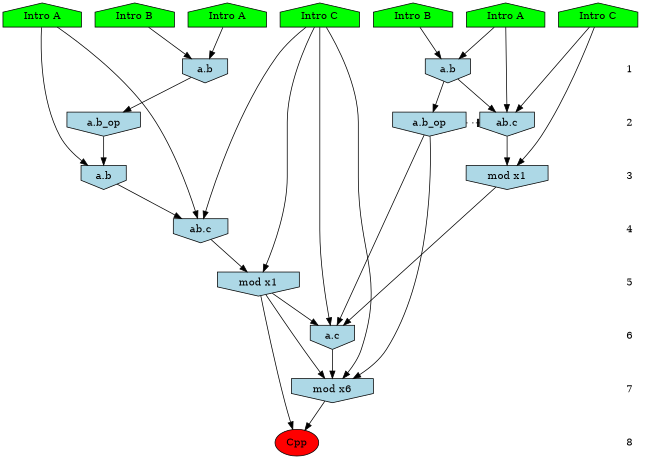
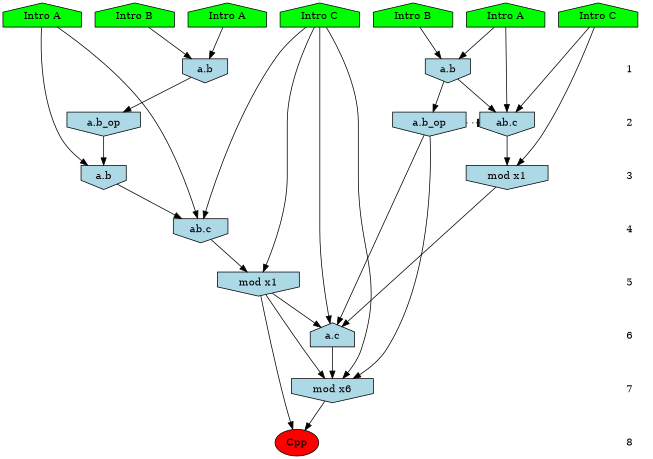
node "a.c": shape invhouse -> house
